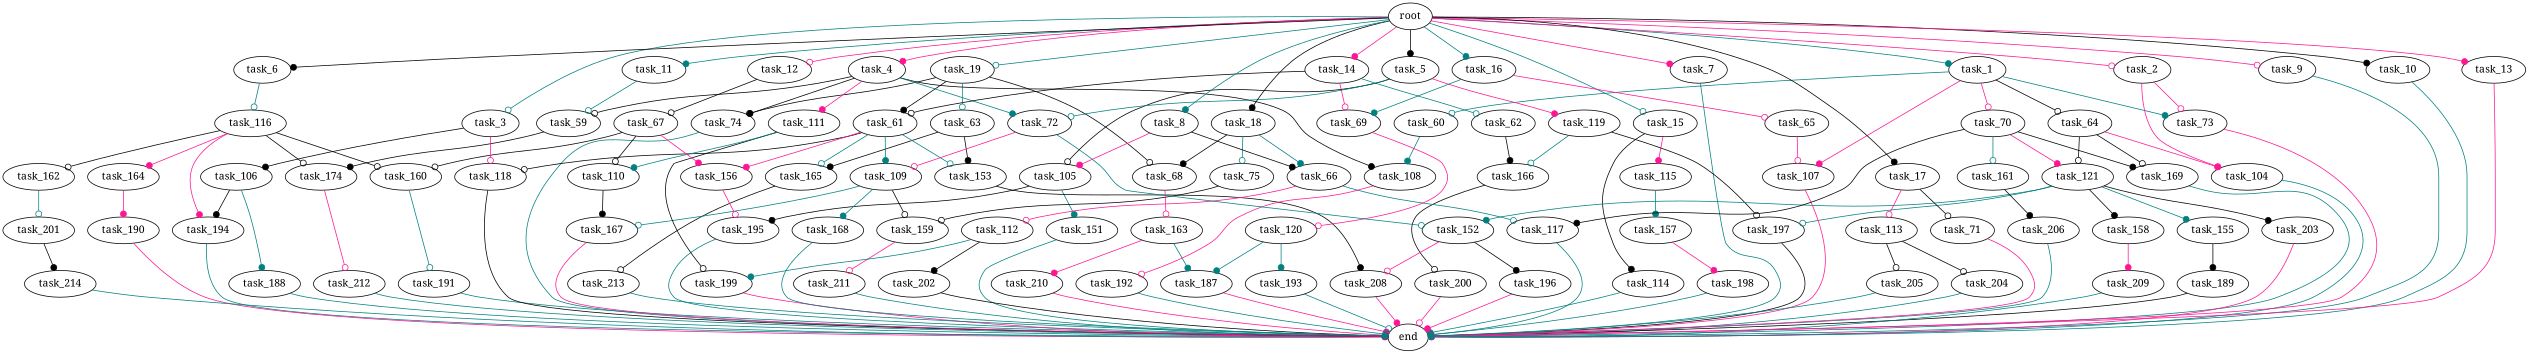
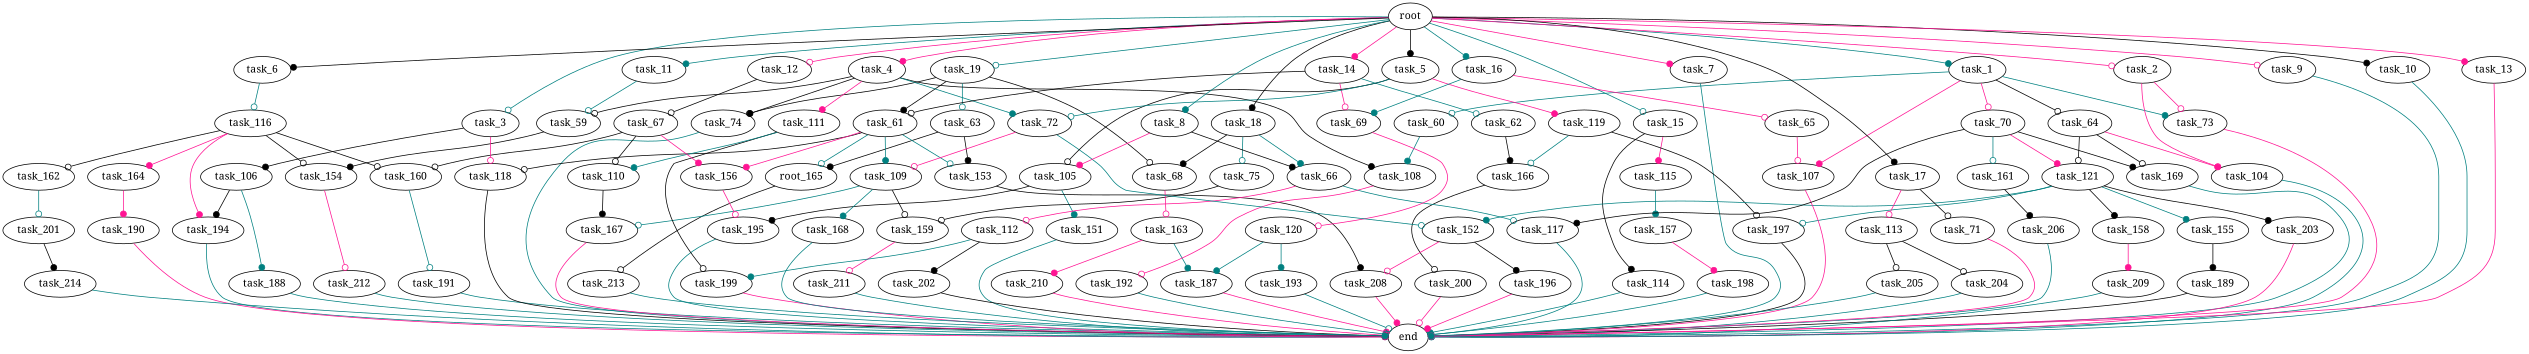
node "task_174": label "task_174" -> "task_154"
node "task_165": label "task_165" -> "root_165"
